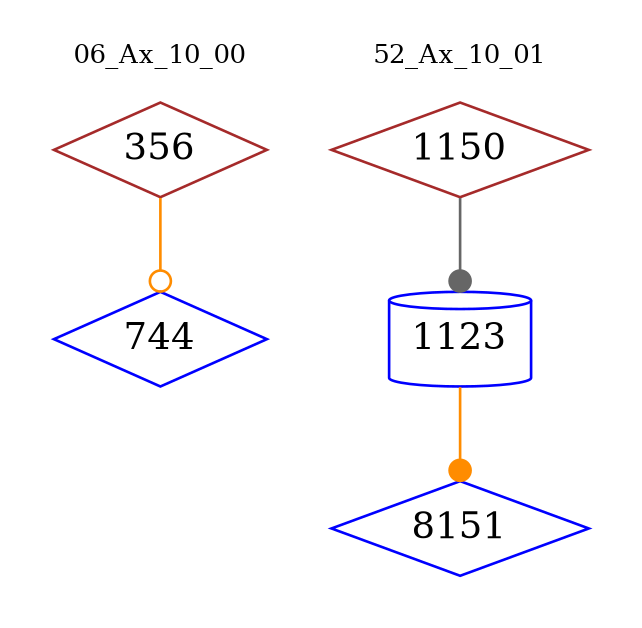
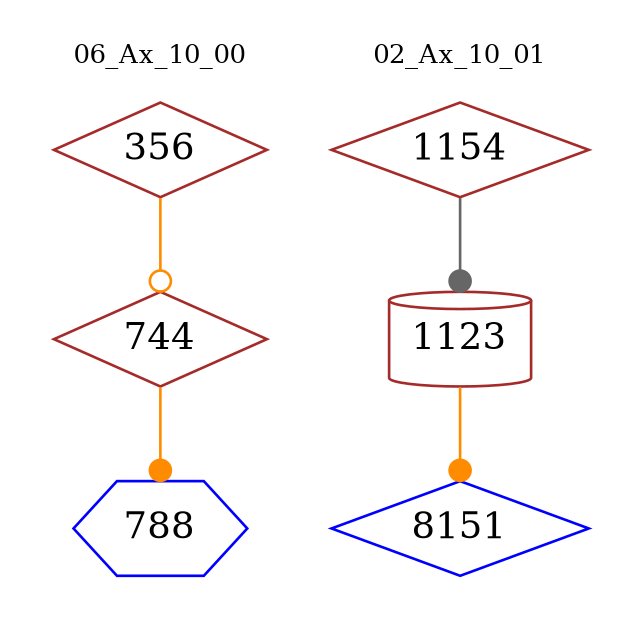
cluster "52_Ax_10_01": label "52_Ax_10_01" -> "02_Ax_10_01"
node "1150": label "1150" -> "1154"
node "744": color blue -> brown
node "1123": color blue -> brown
node "788": added
